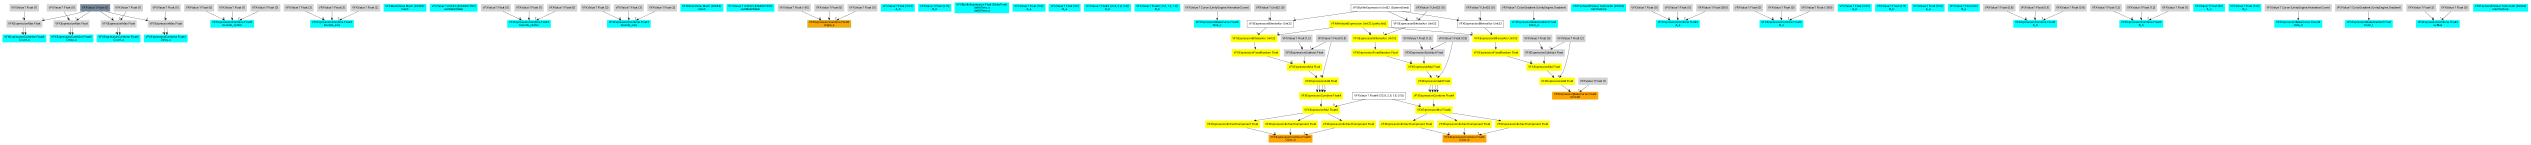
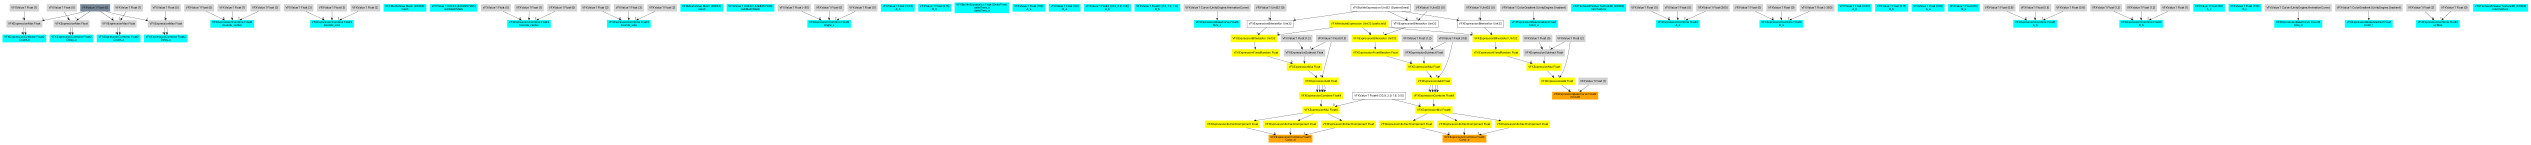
node "VFXExpressionCombine Float3 Angle_a": fillcolor orange -> cyan
